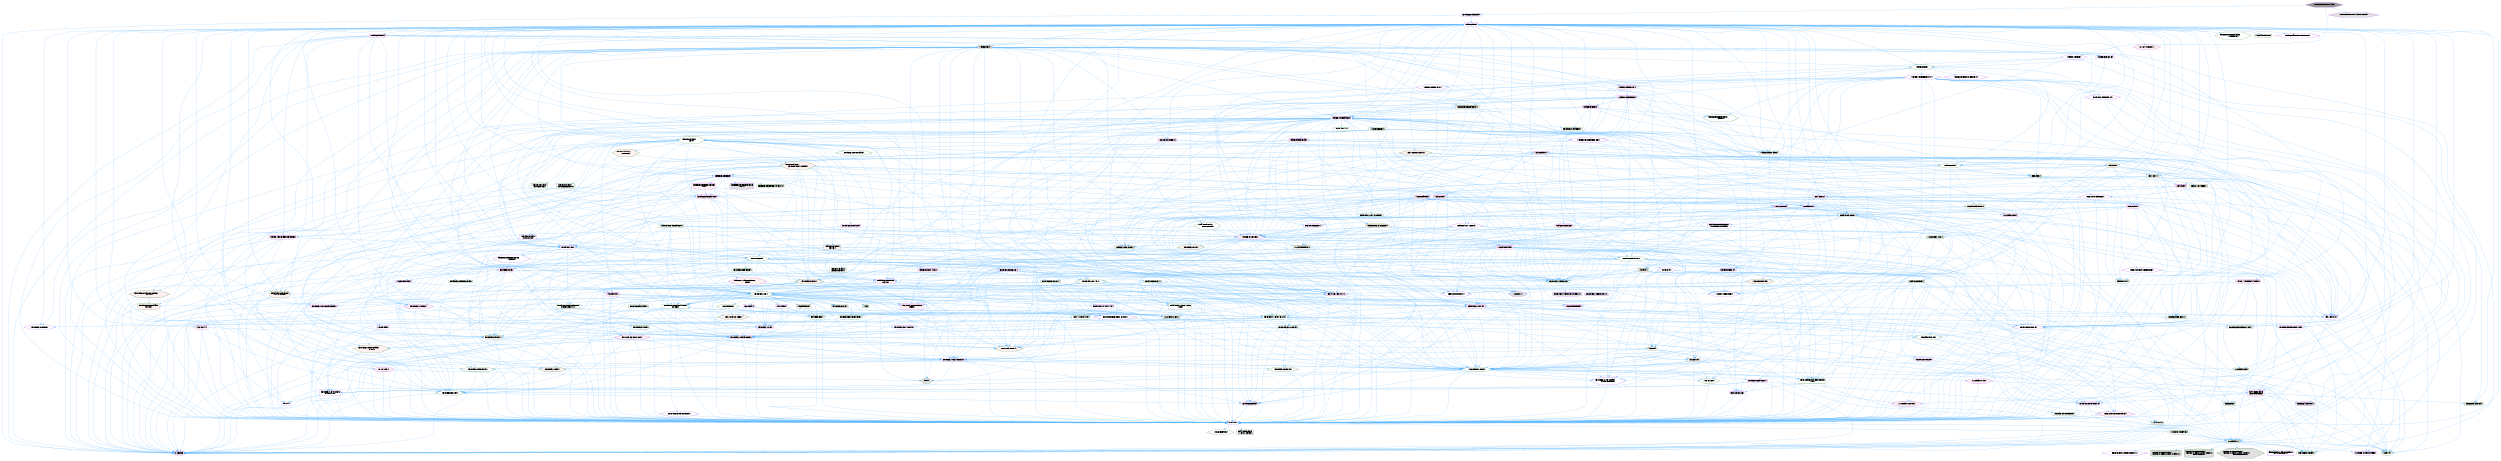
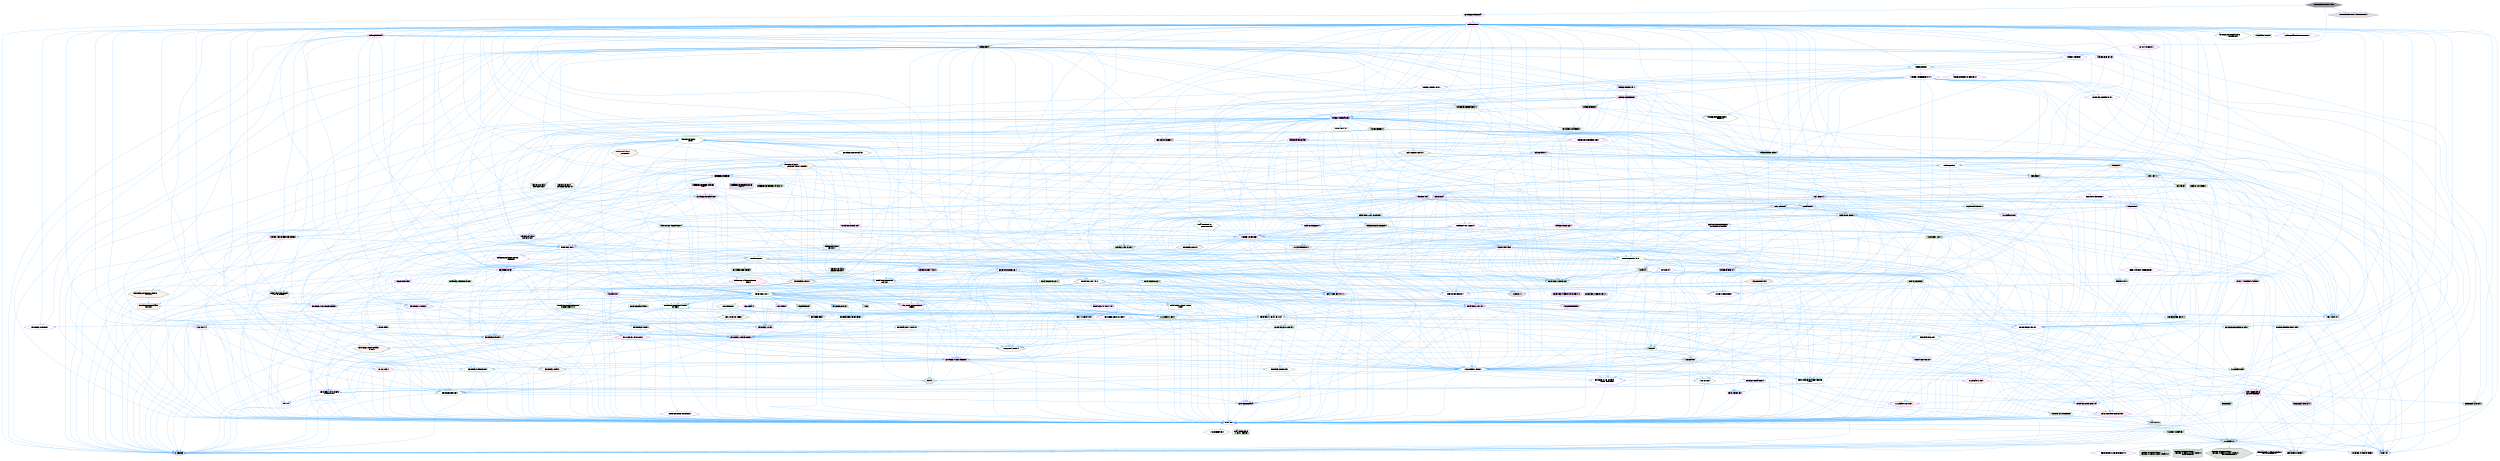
node "Math/Plane.h": color purple -> darkgreen
node "Misc/CoreGlobals.h": label "Misc/CoreGlobals.h" -> "Misc/CoreMisc.h"
node "CpuProfilerTrace/IdentityFunctor.h": label "CpuProfilerTrace/IdentityFunctor.h" -> "Templates/IdentityFunctor.h"
node "Templates/IsPolymorphic.h": color purple -> darkgreen
